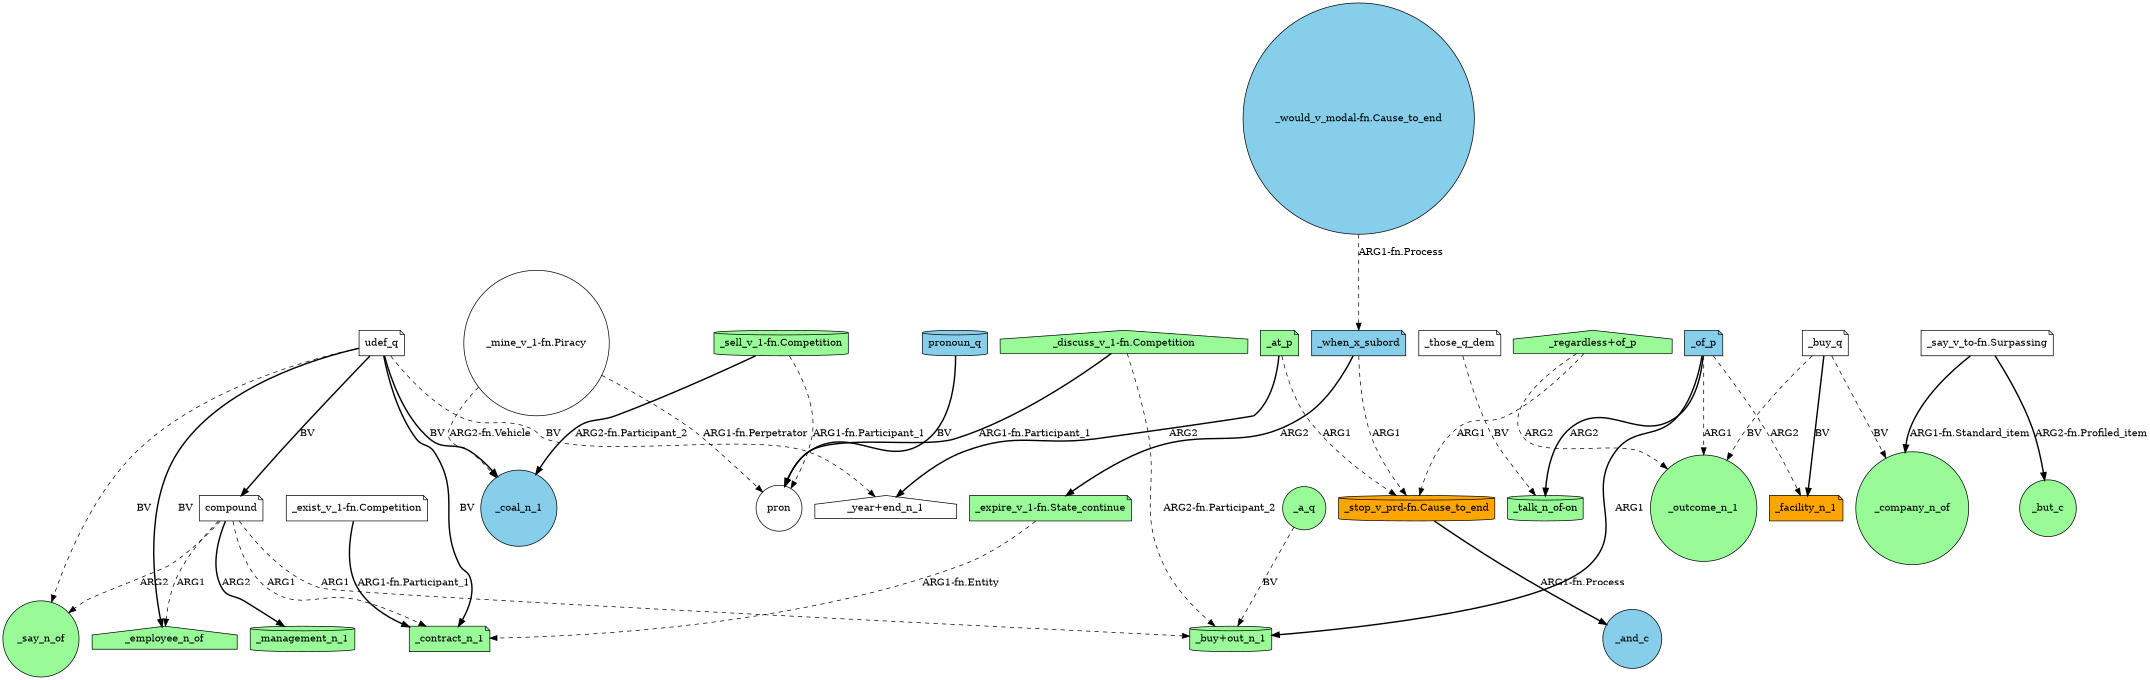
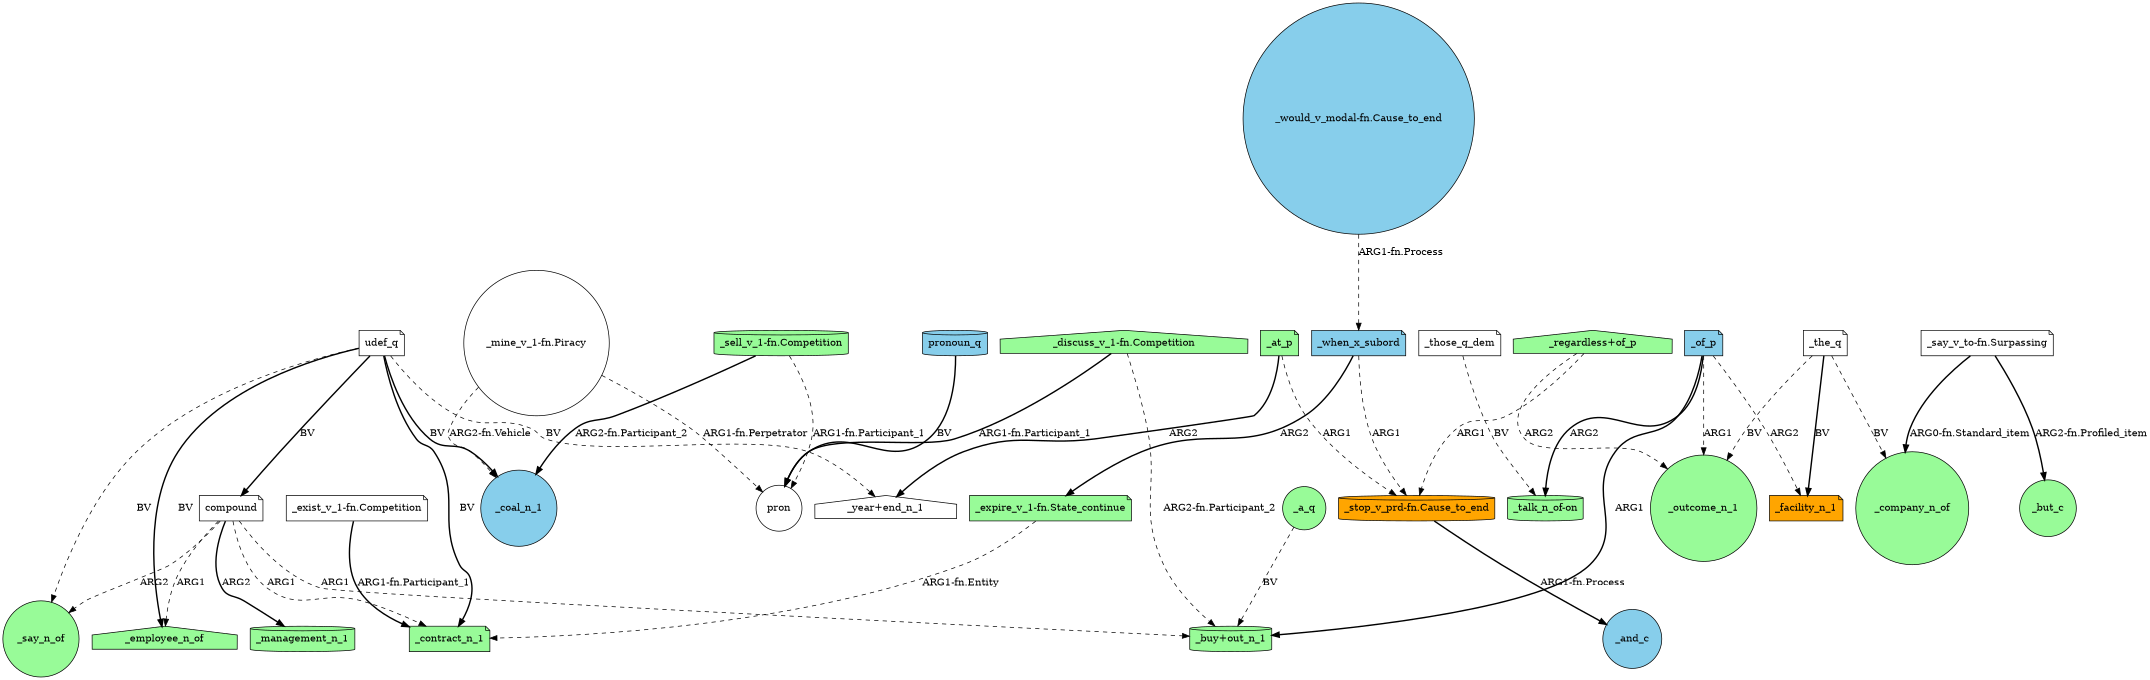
node "_buy_q": label "_buy_q" -> "_the_q"
edge "_say_v_to-fn.Surpassing" -> "_company_n_of": label "ARG1-fn.Standard_item" -> "ARG0-fn.Standard_item"
